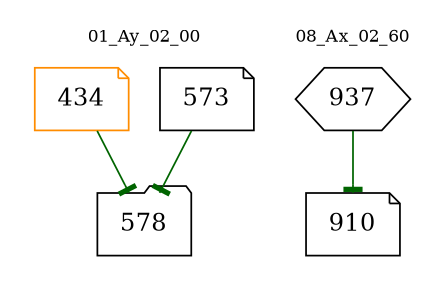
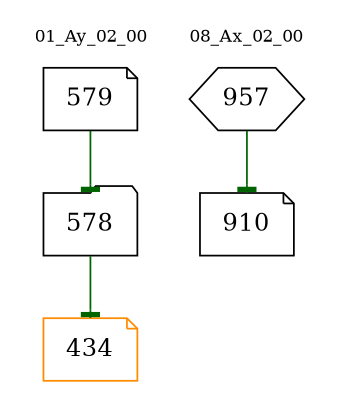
cluster "08_Ax_02_60": label "08_Ax_02_60" -> "08_Ax_02_00"
node "573": label "573" -> "579"
node "937": label "937" -> "957"
edge "434" -> "578": reversed
